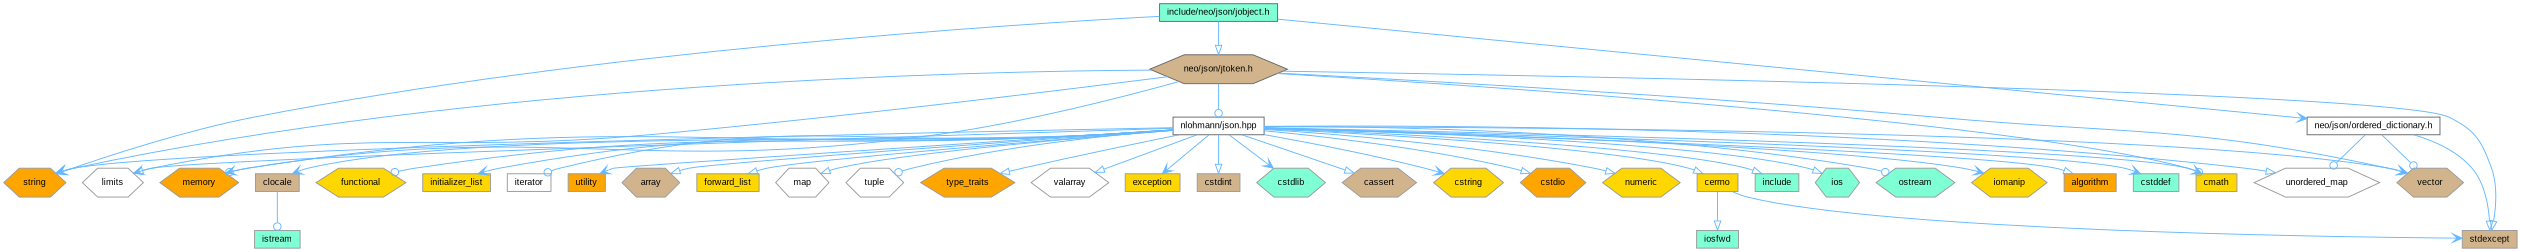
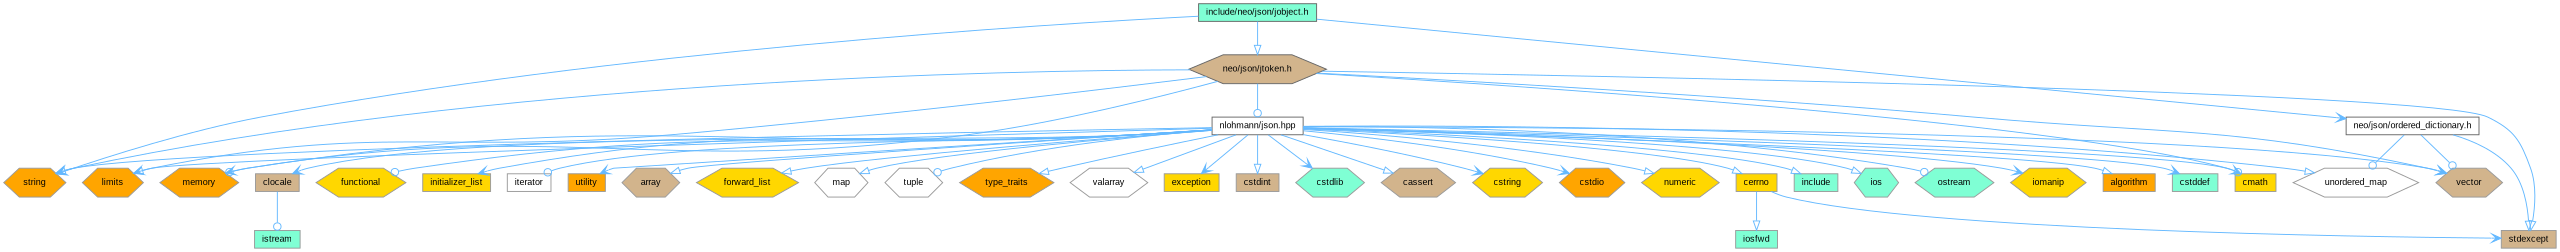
edge "nlohmann/json.hpp" -> "string": arrowhead vee -> onormal
edge "nlohmann/json.hpp" -> "cstdio": arrowhead onormal -> vee
node "limits": fillcolor white -> orange
node "forward_list": shape box -> hexagon
